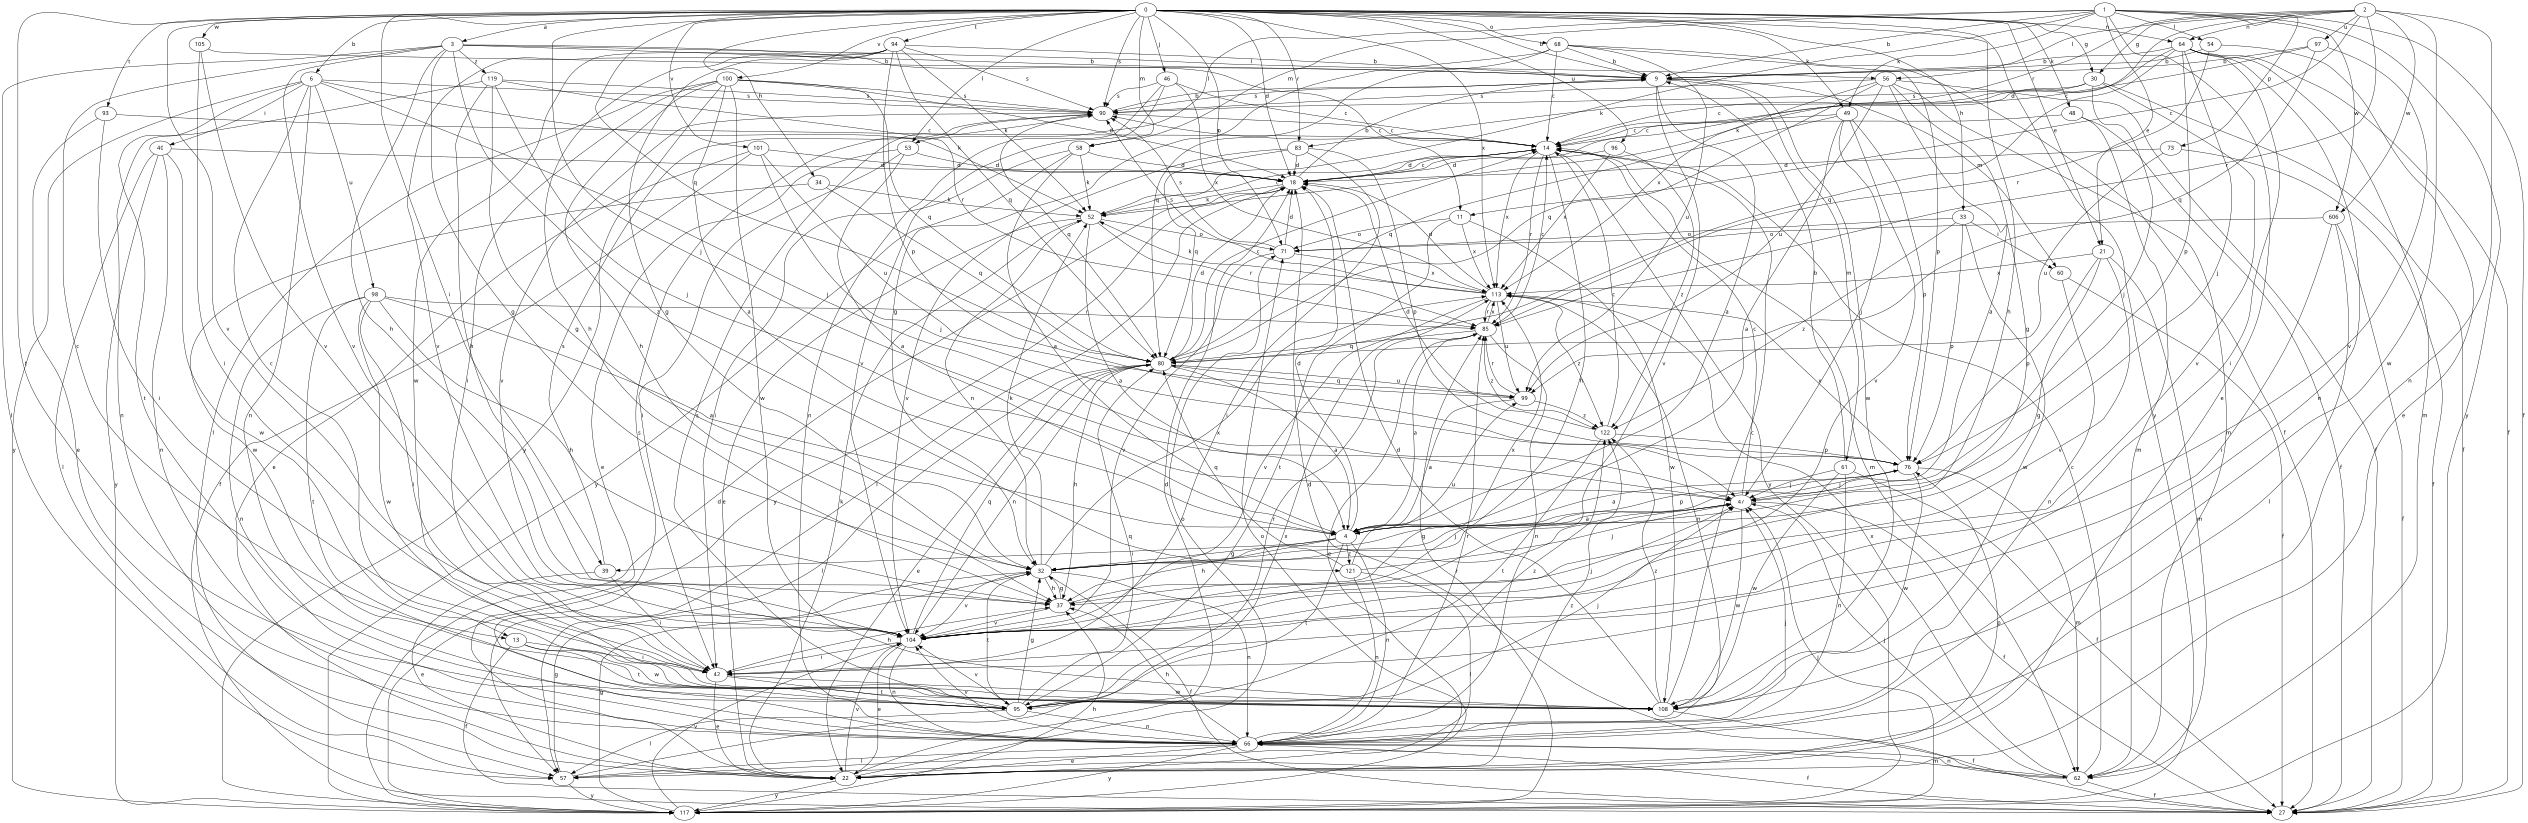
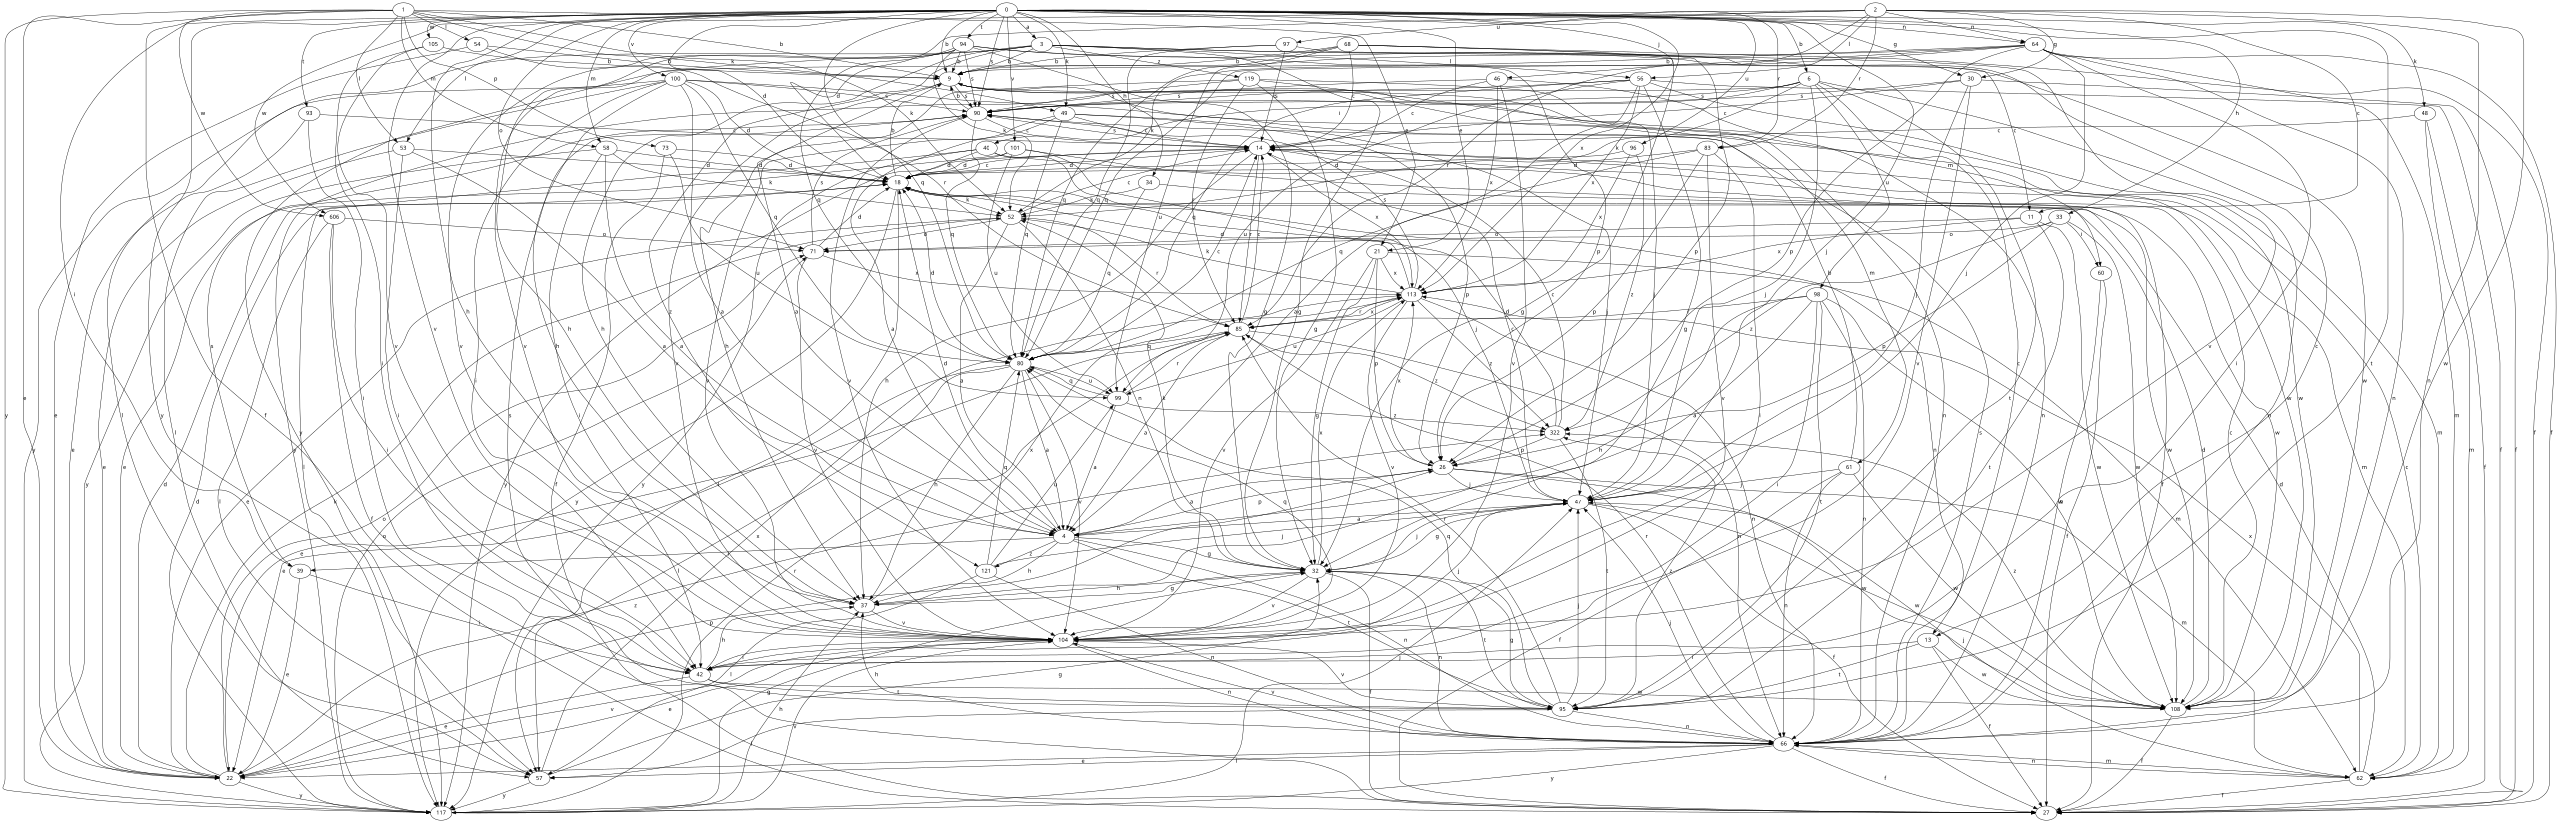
edge "0" -> "68": removed, label "o"
edge "64" -> "117": added, label "y"
node "122": label "122" -> "322"
node "76": label "76" -> "26"
edge "80" -> "104": label "n" -> "v"
